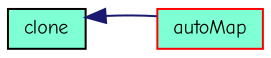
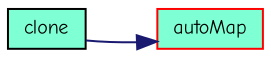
edge "autoMap" -> "clone": reversed
